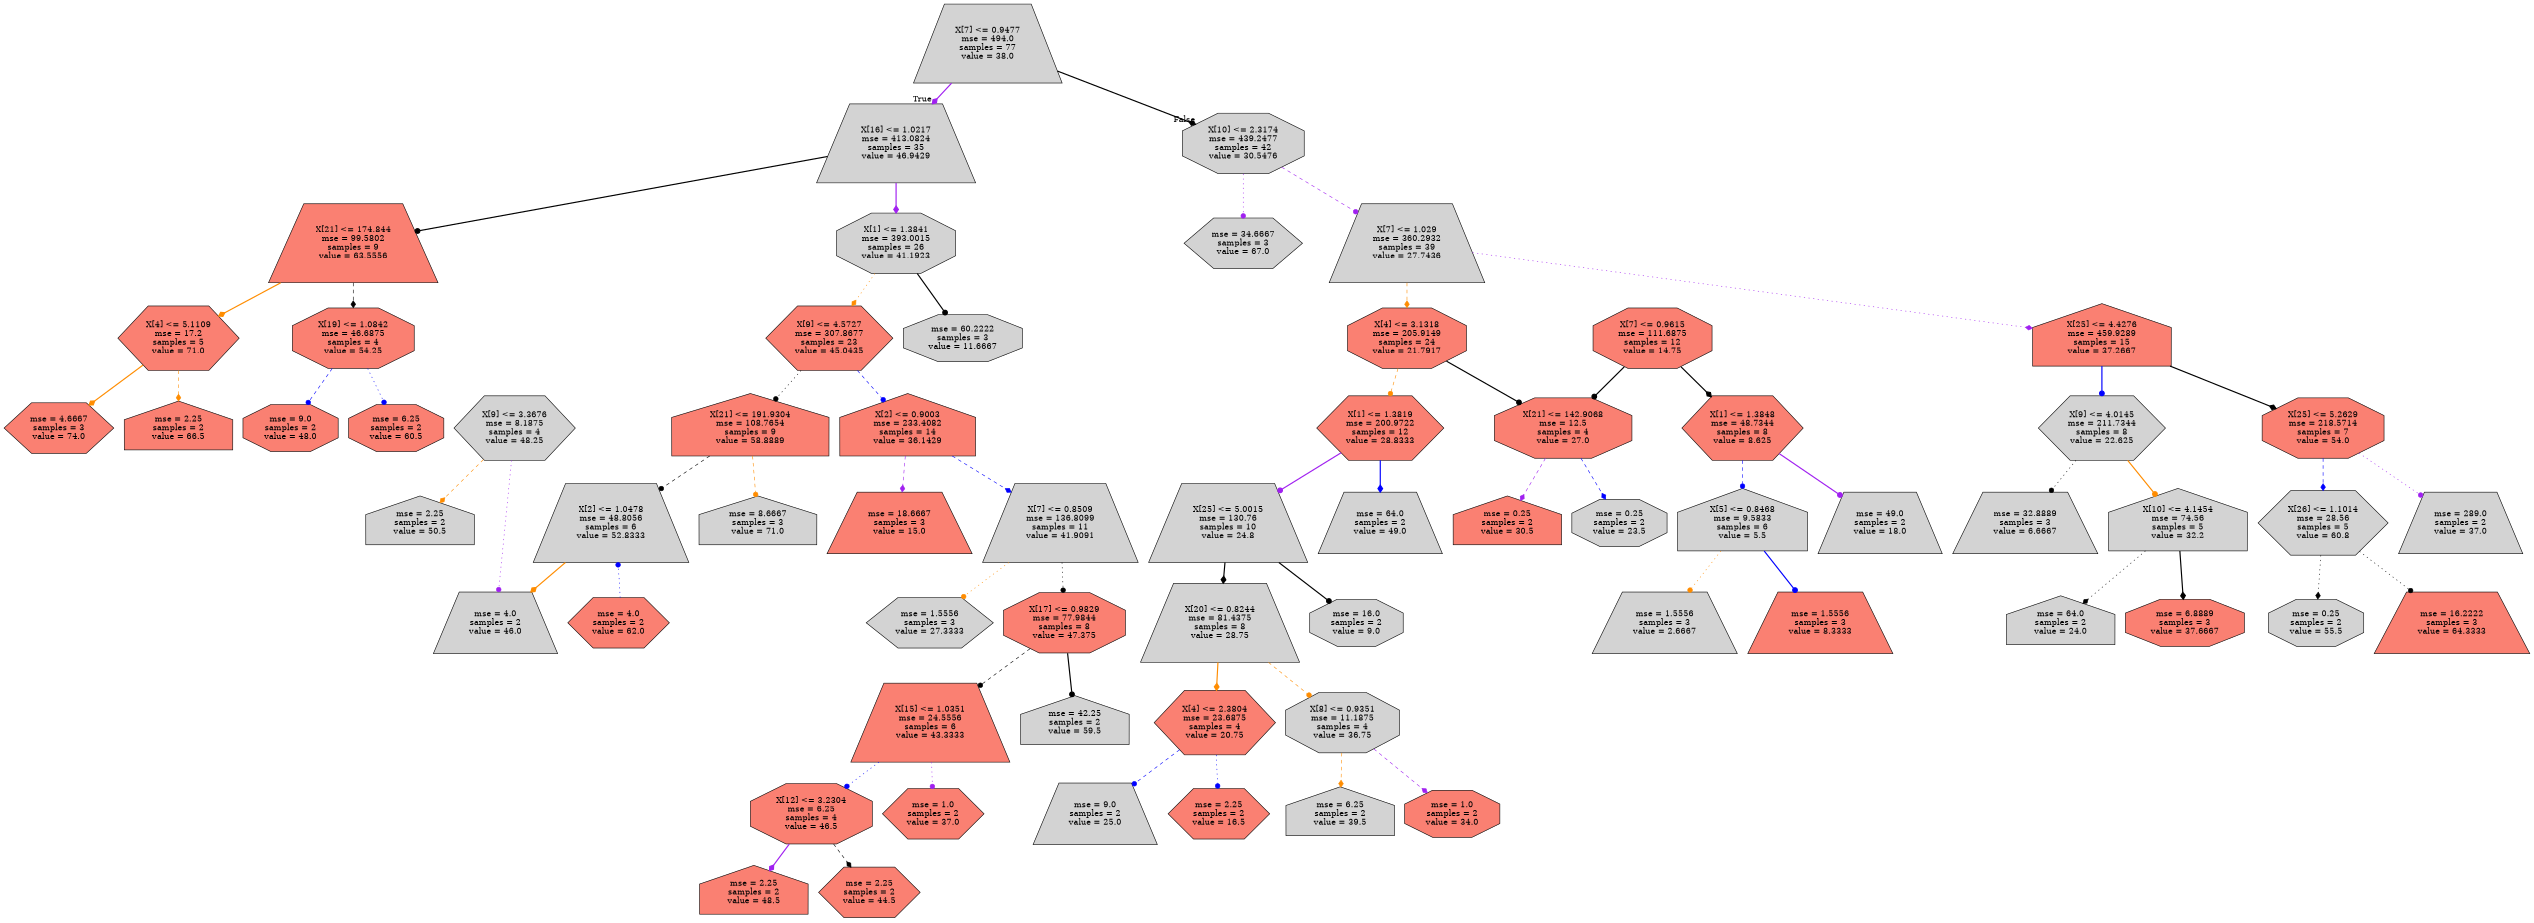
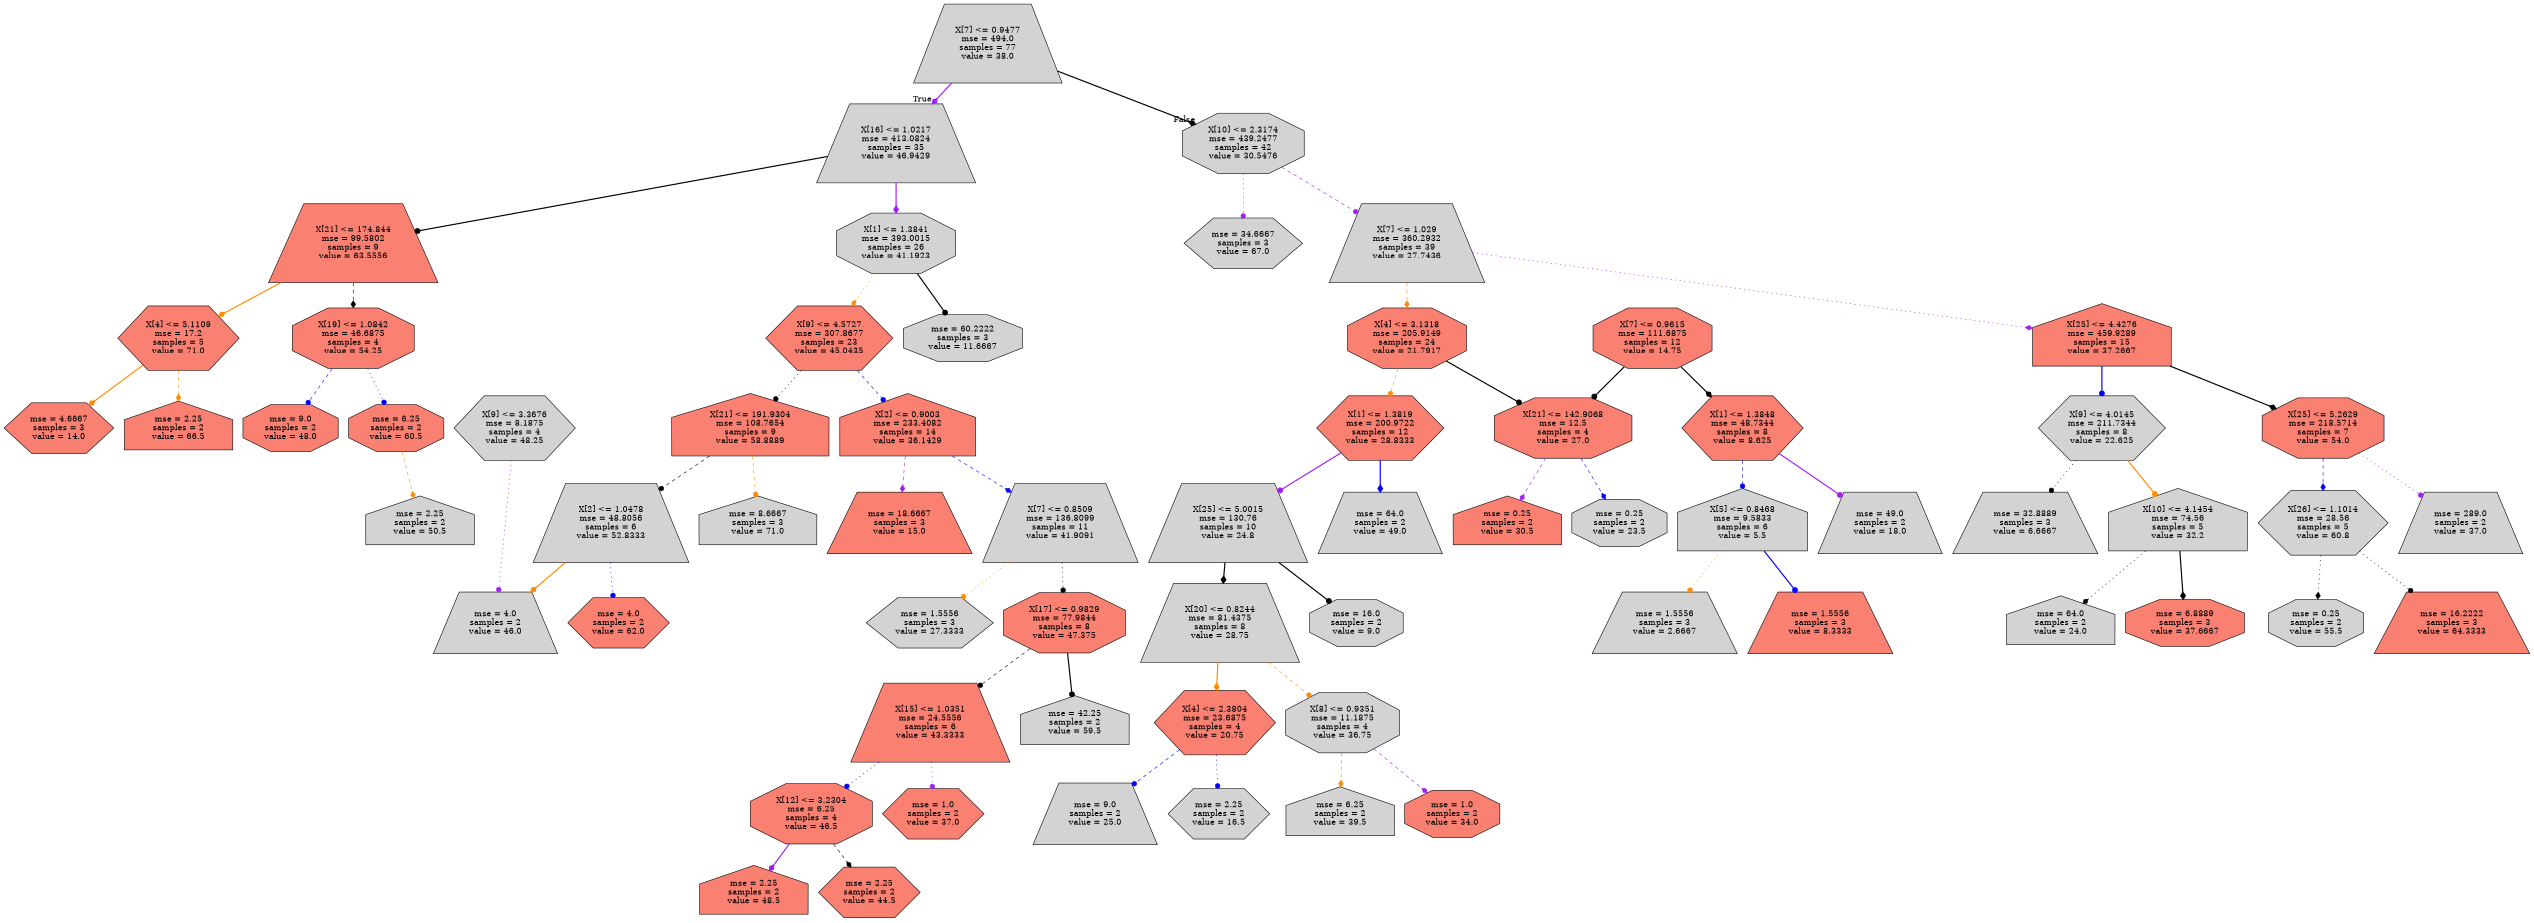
node "mse = 4.6667 samples = 3 value = 74.0": label "mse = 4.6667 samples = 3 value = 74.0" -> "mse = 4.6667 samples = 3 value = 14.0"
edge "X[9] <= 3.3676 mse = 8.1875 samples = 4 value = 48.25" -> "mse = 2.25 samples = 2 value = 50.5": now "mse = 6.25 samples = 2 value = 60.5" -> "mse = 2.25 samples = 2 value = 50.5"
edge "mse = 4.0 samples = 2 value = 62.0" -> "X[2] <= 1.0478 mse = 48.8056 samples = 6 value = 52.8333": reversed
node "mse = 2.25 samples = 2 value = 16.5": fillcolor salmon -> lightgrey
